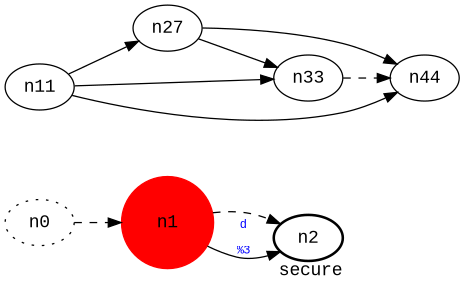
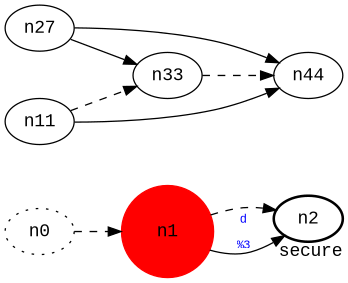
edge "n11" -> "n27": removed
edge "n11" -> "n33": style solid -> dashed
